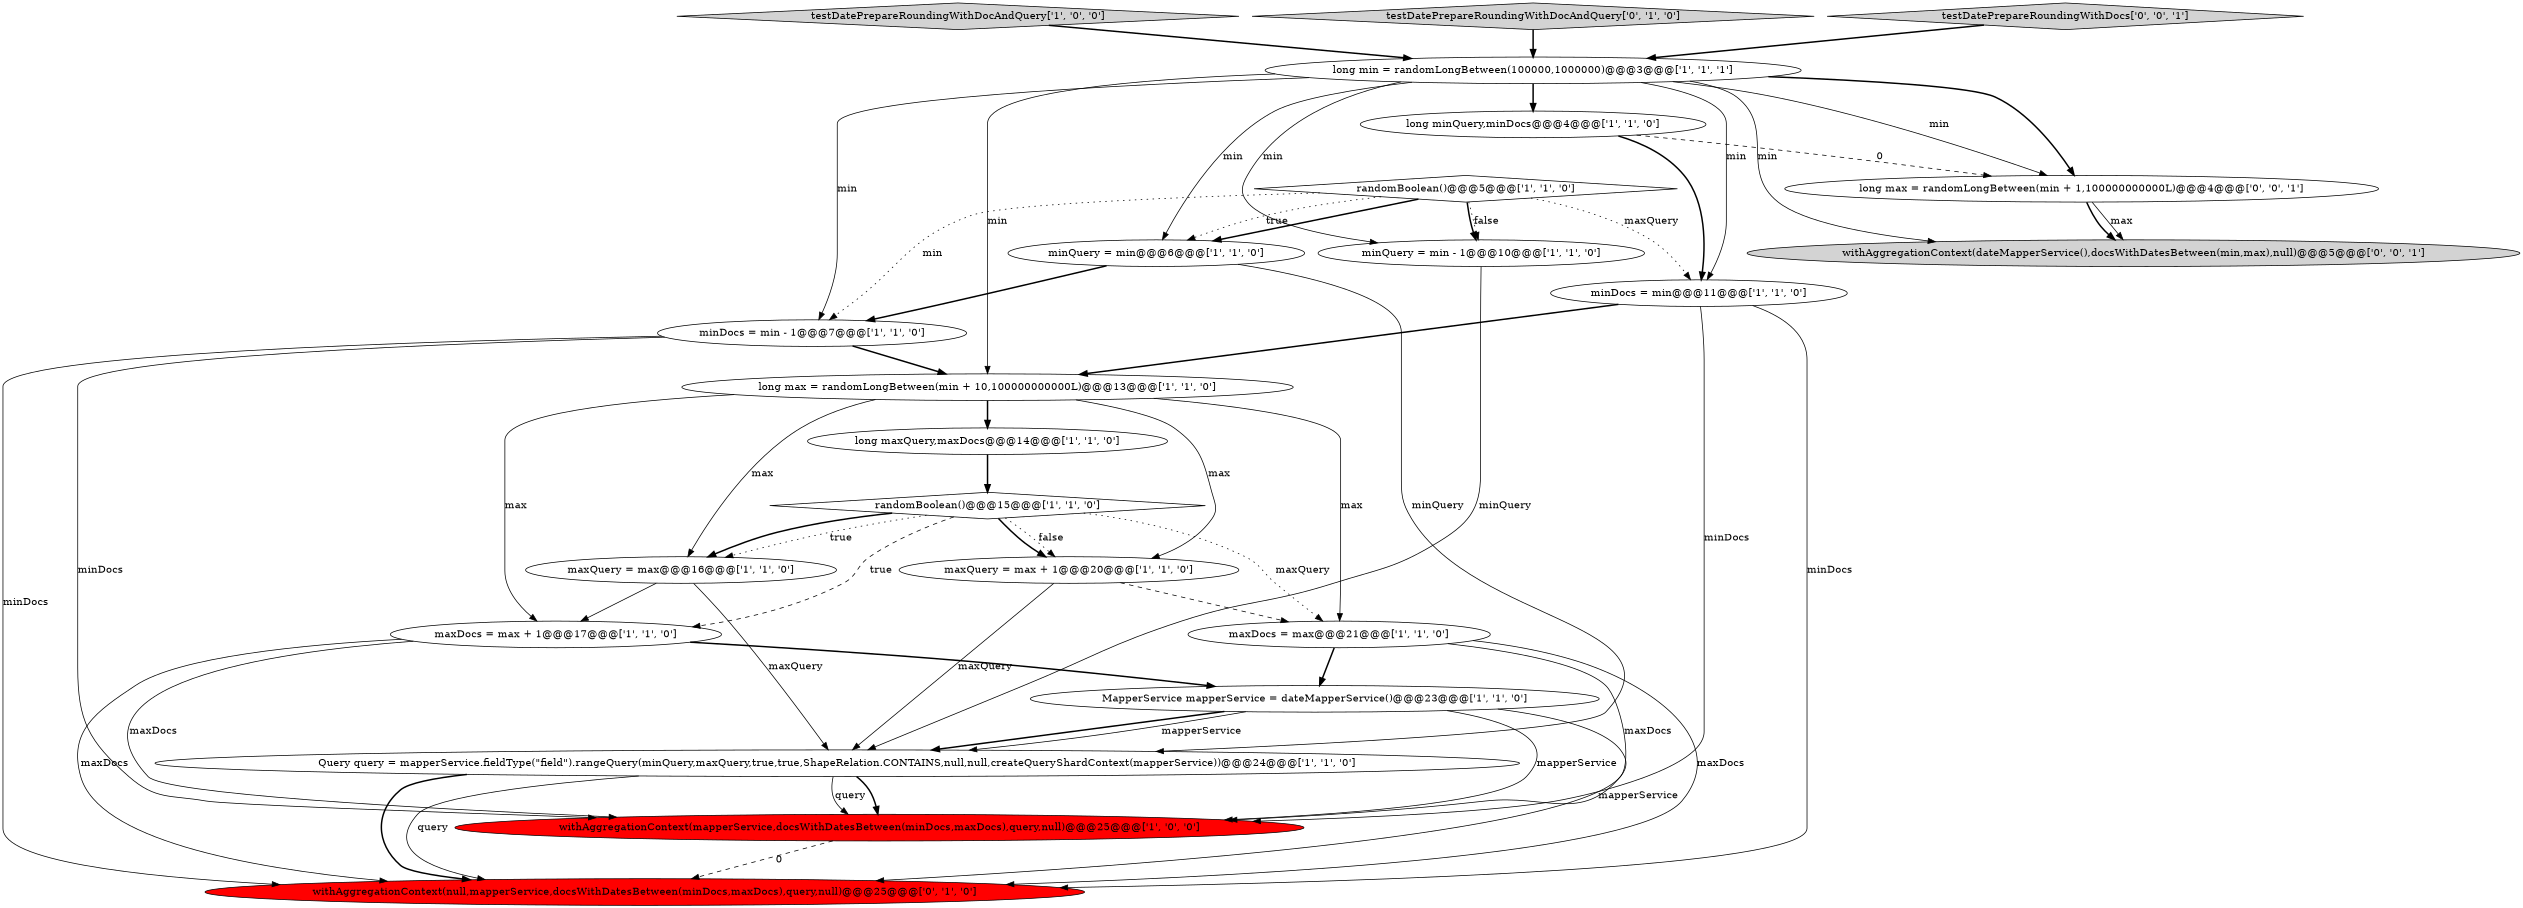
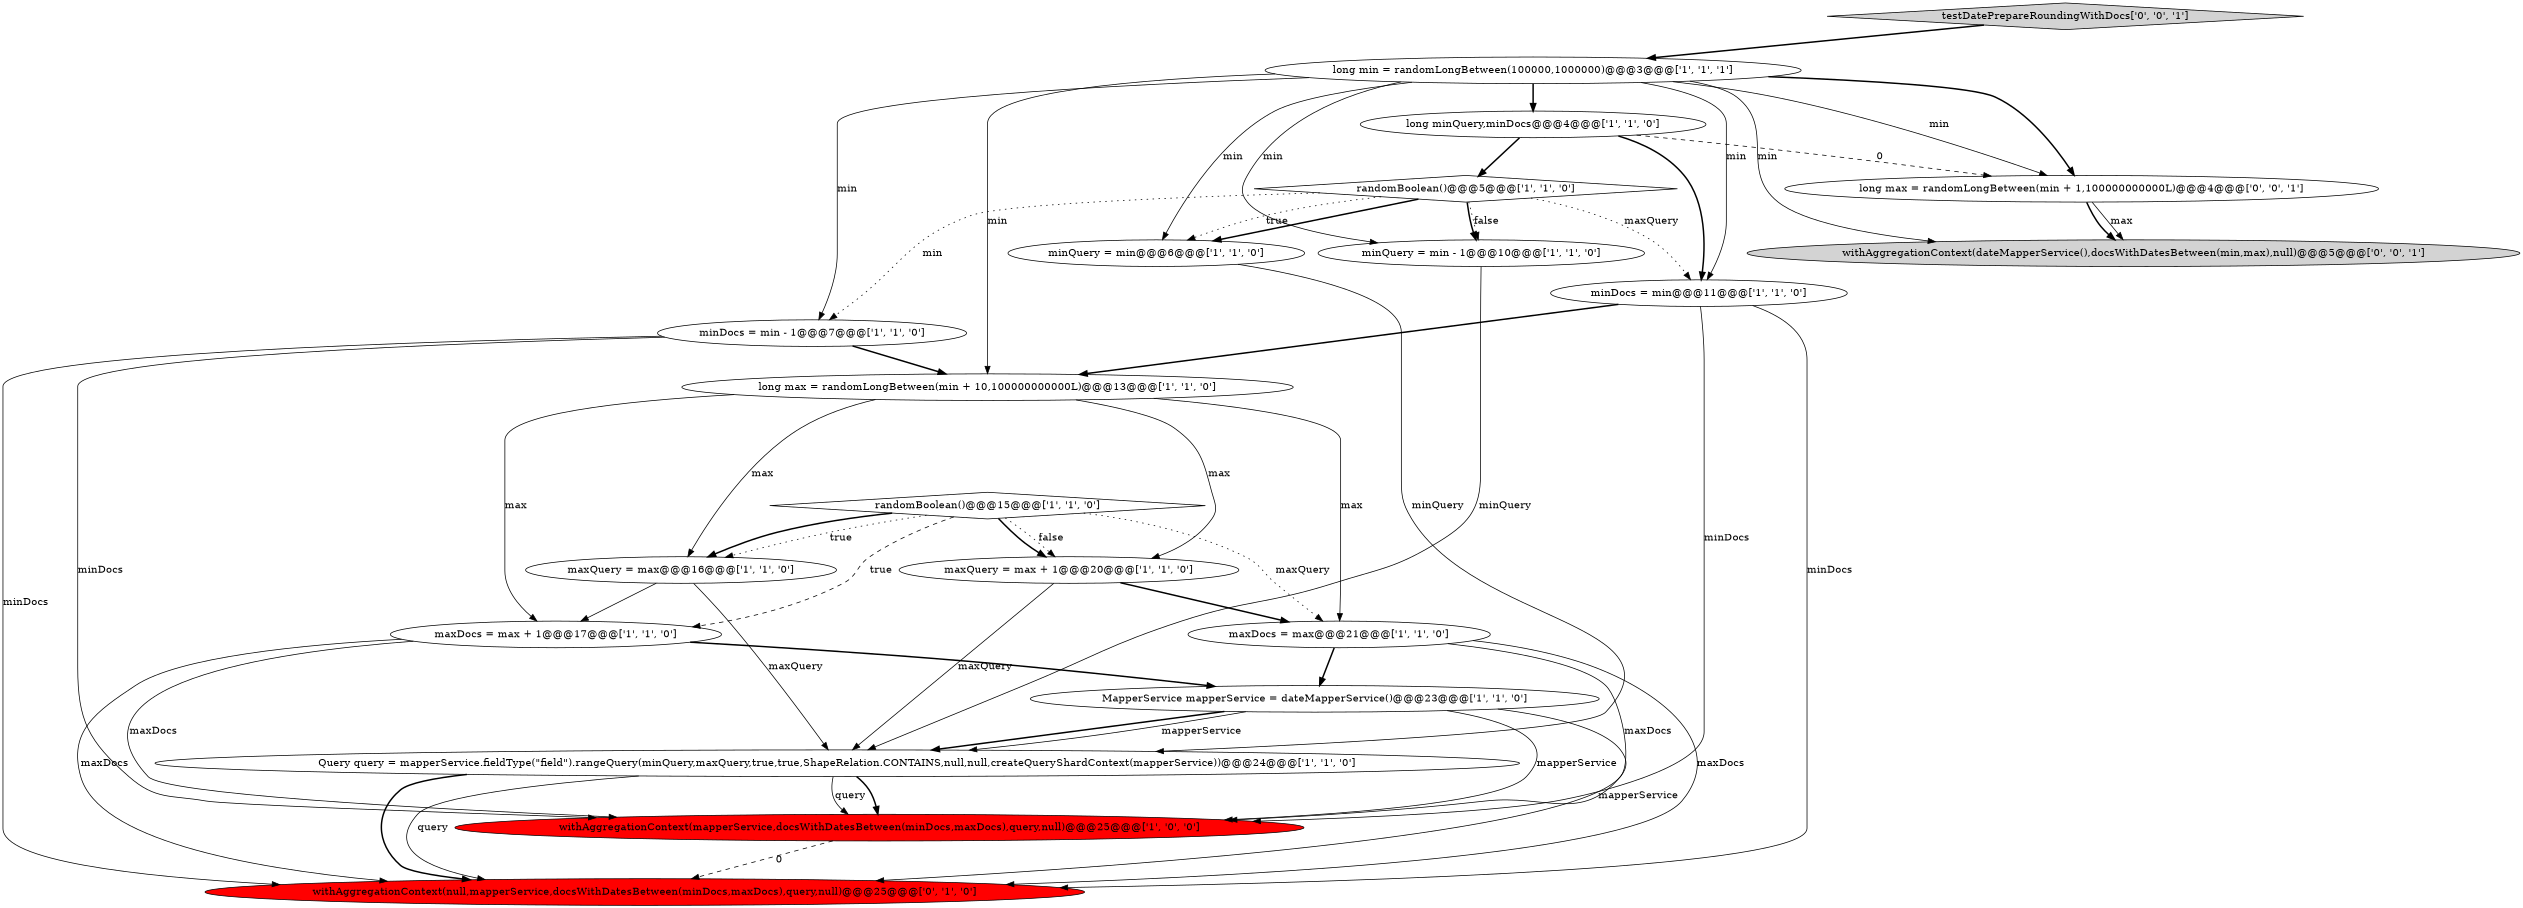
node "testDatePrepareRoundingWithDocAndQuery['1', '0', '0']": removed
node "testDatePrepareRoundingWithDocAndQuery['0', '1', '0']": removed
edge "long minQuery,minDocs@@@4@@@['1', '1', '0']" -> "randomBoolean()@@@5@@@['1', '1', '0']": added
edge "minQuery = min@@@6@@@['1', '1', '0']" -> "minDocs = min - 1@@@7@@@['1', '1', '0']": removed
node "long maxQuery,maxDocs@@@14@@@['1', '1', '0']": removed
edge "maxQuery = max + 1@@@20@@@['1', '1', '0']" -> "maxDocs = max@@@21@@@['1', '1', '0']": style dashed -> bold
